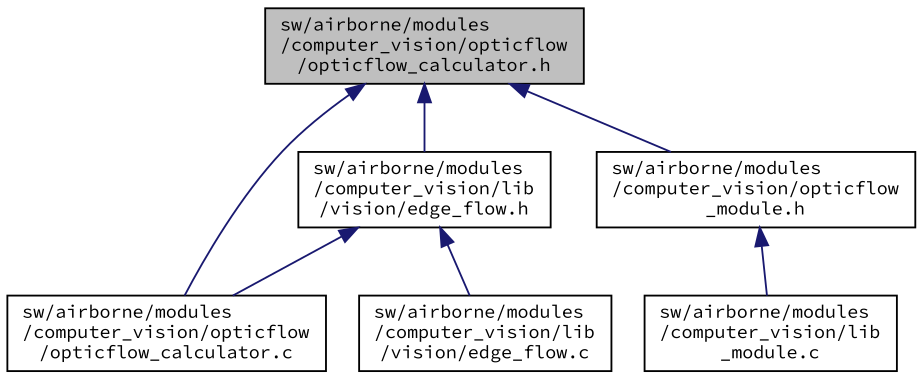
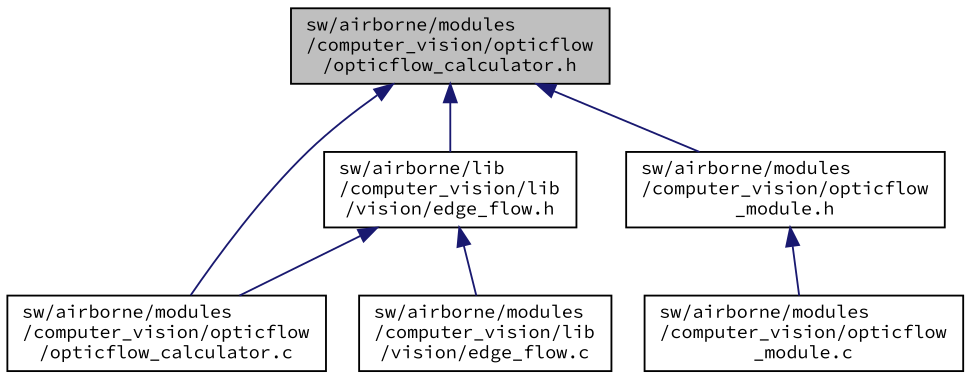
node "sw/airborne/modules /computer_vision/lib /vision/edge_flow.h": label "sw/airborne/modules /computer_vision/lib /vision/edge_flow.h" -> "sw/airborne/lib /computer_vision/lib /vision/edge_flow.h"
node "sw/airborne/modules /computer_vision/lib _module.c": label "sw/airborne/modules /computer_vision/lib _module.c" -> "sw/airborne/modules /computer_vision/opticflow _module.c"
